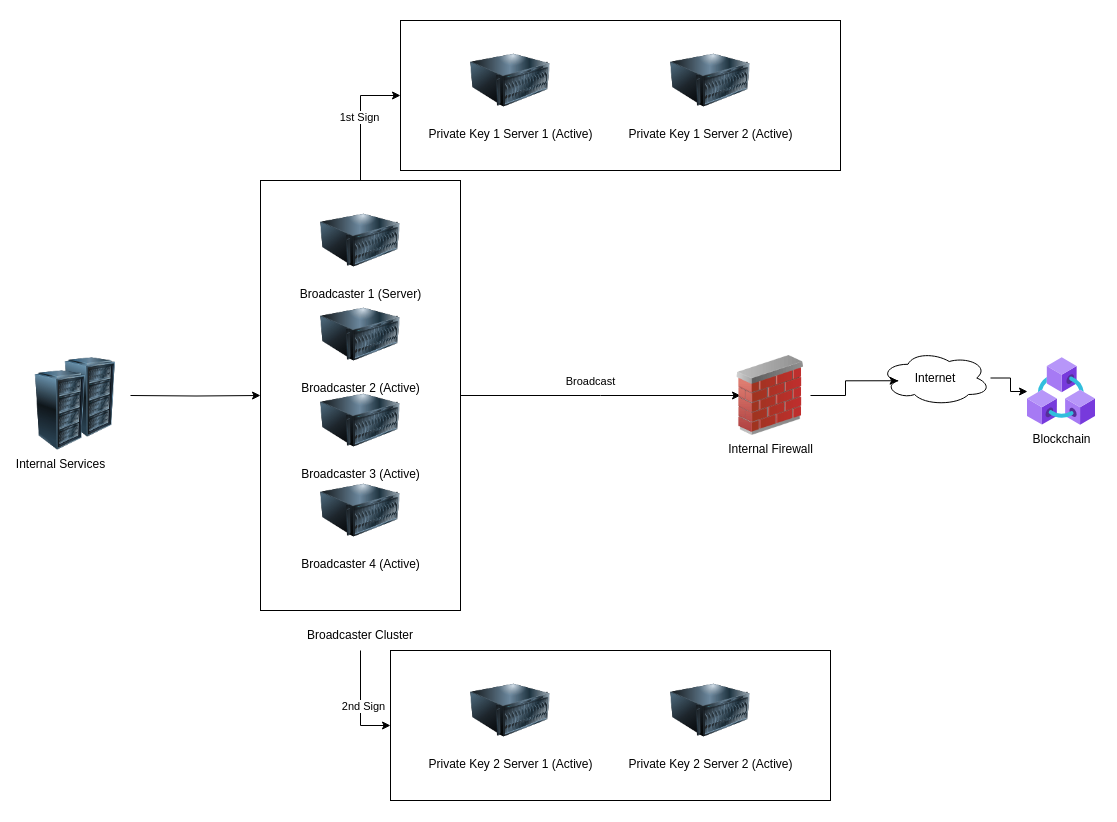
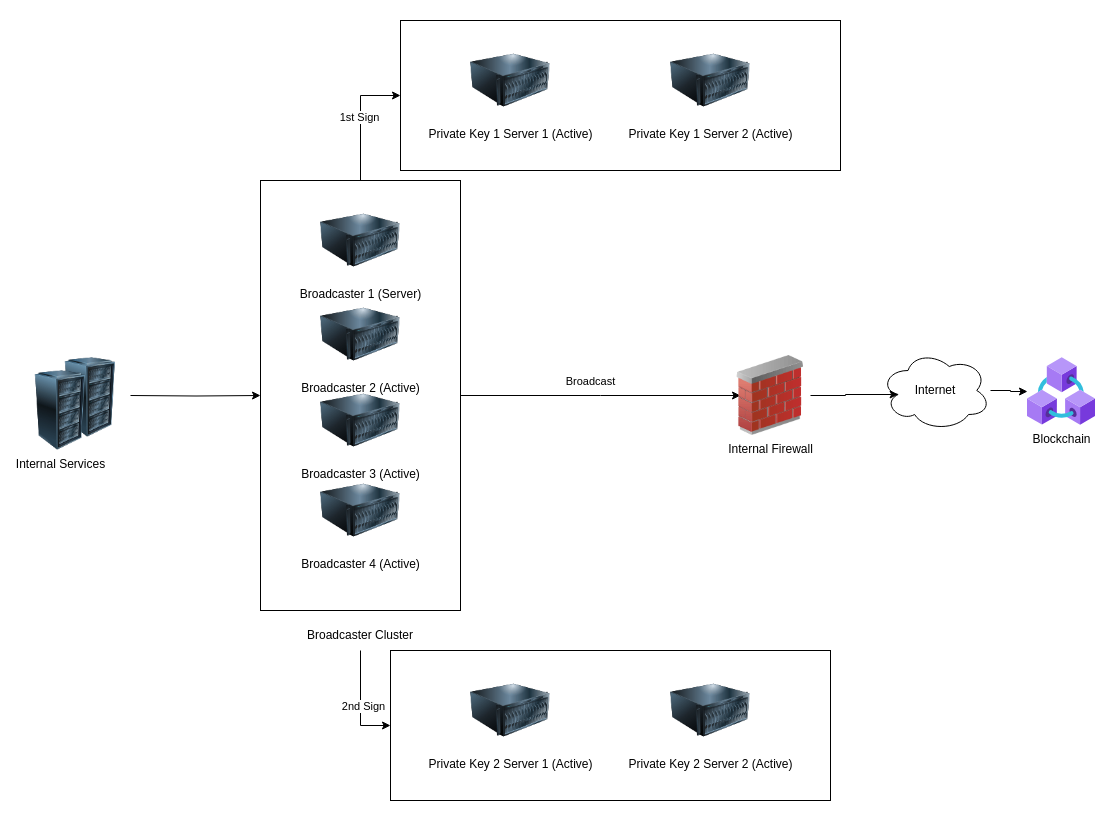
node "Internet": size 110x55 -> 110x80
